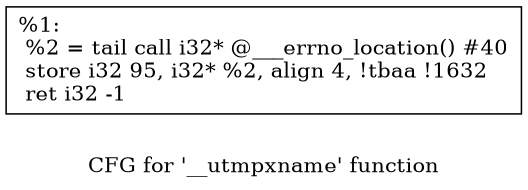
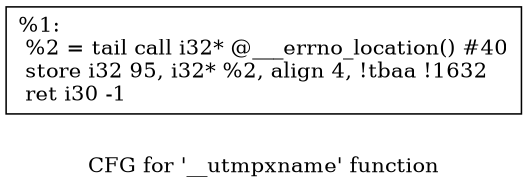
node "%1:": text "ret i32 -1" -> "ret i30 -1"
